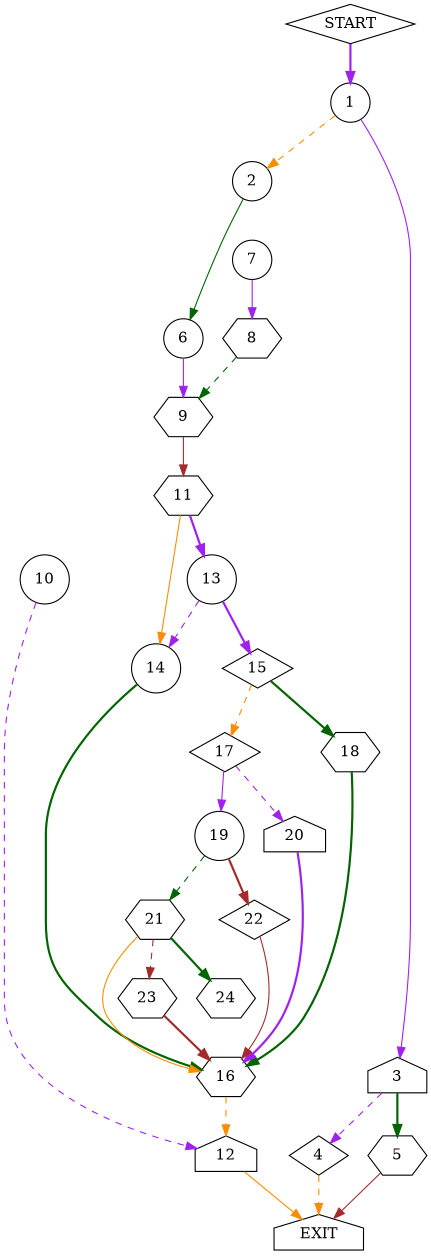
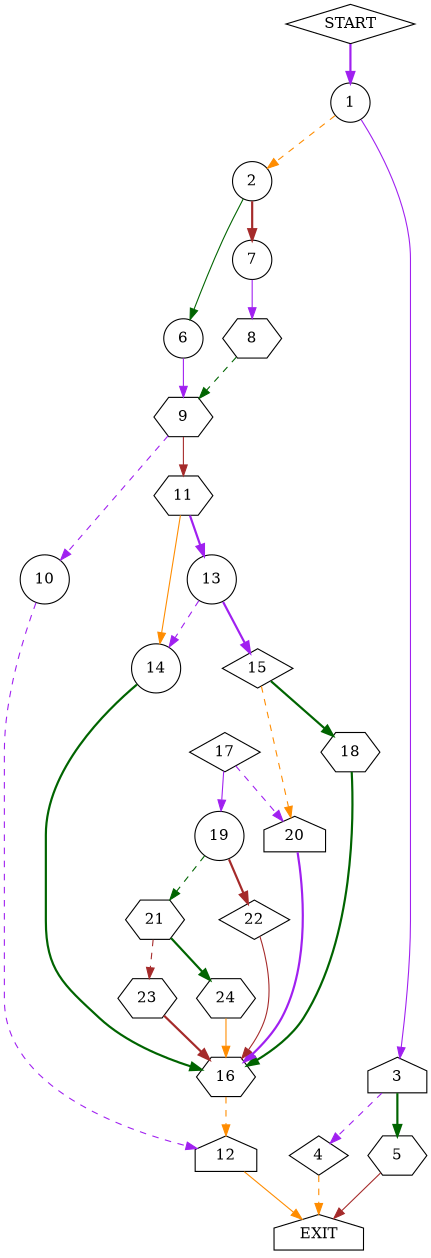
edge "2" -> "7": added
edge "9" -> "10": added
edge "15" -> "17": now "15" -> "20"
edge "21" -> "16": now "24" -> "16"
